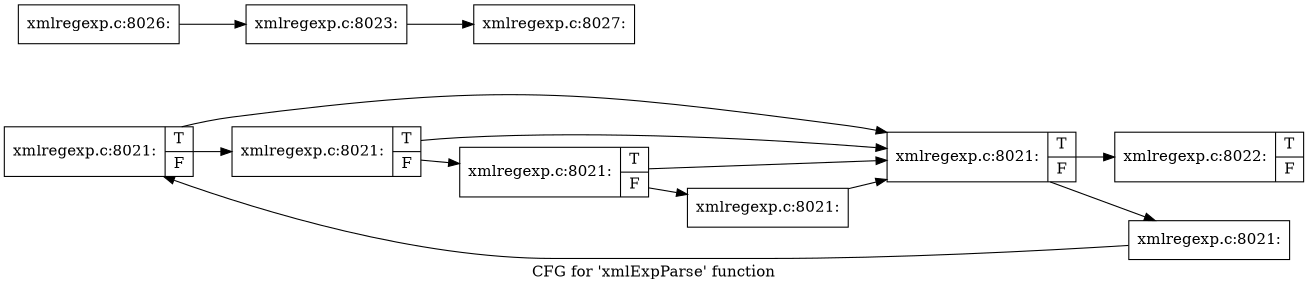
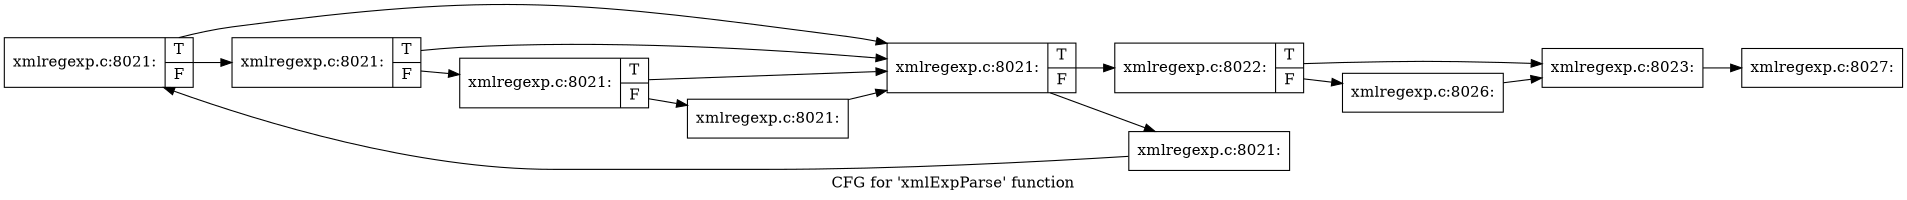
edge "xmlregexp.c:8022:" -> "xmlregexp.c:8023:": added
edge "xmlregexp.c:8022:" -> "xmlregexp.c:8026:": added
